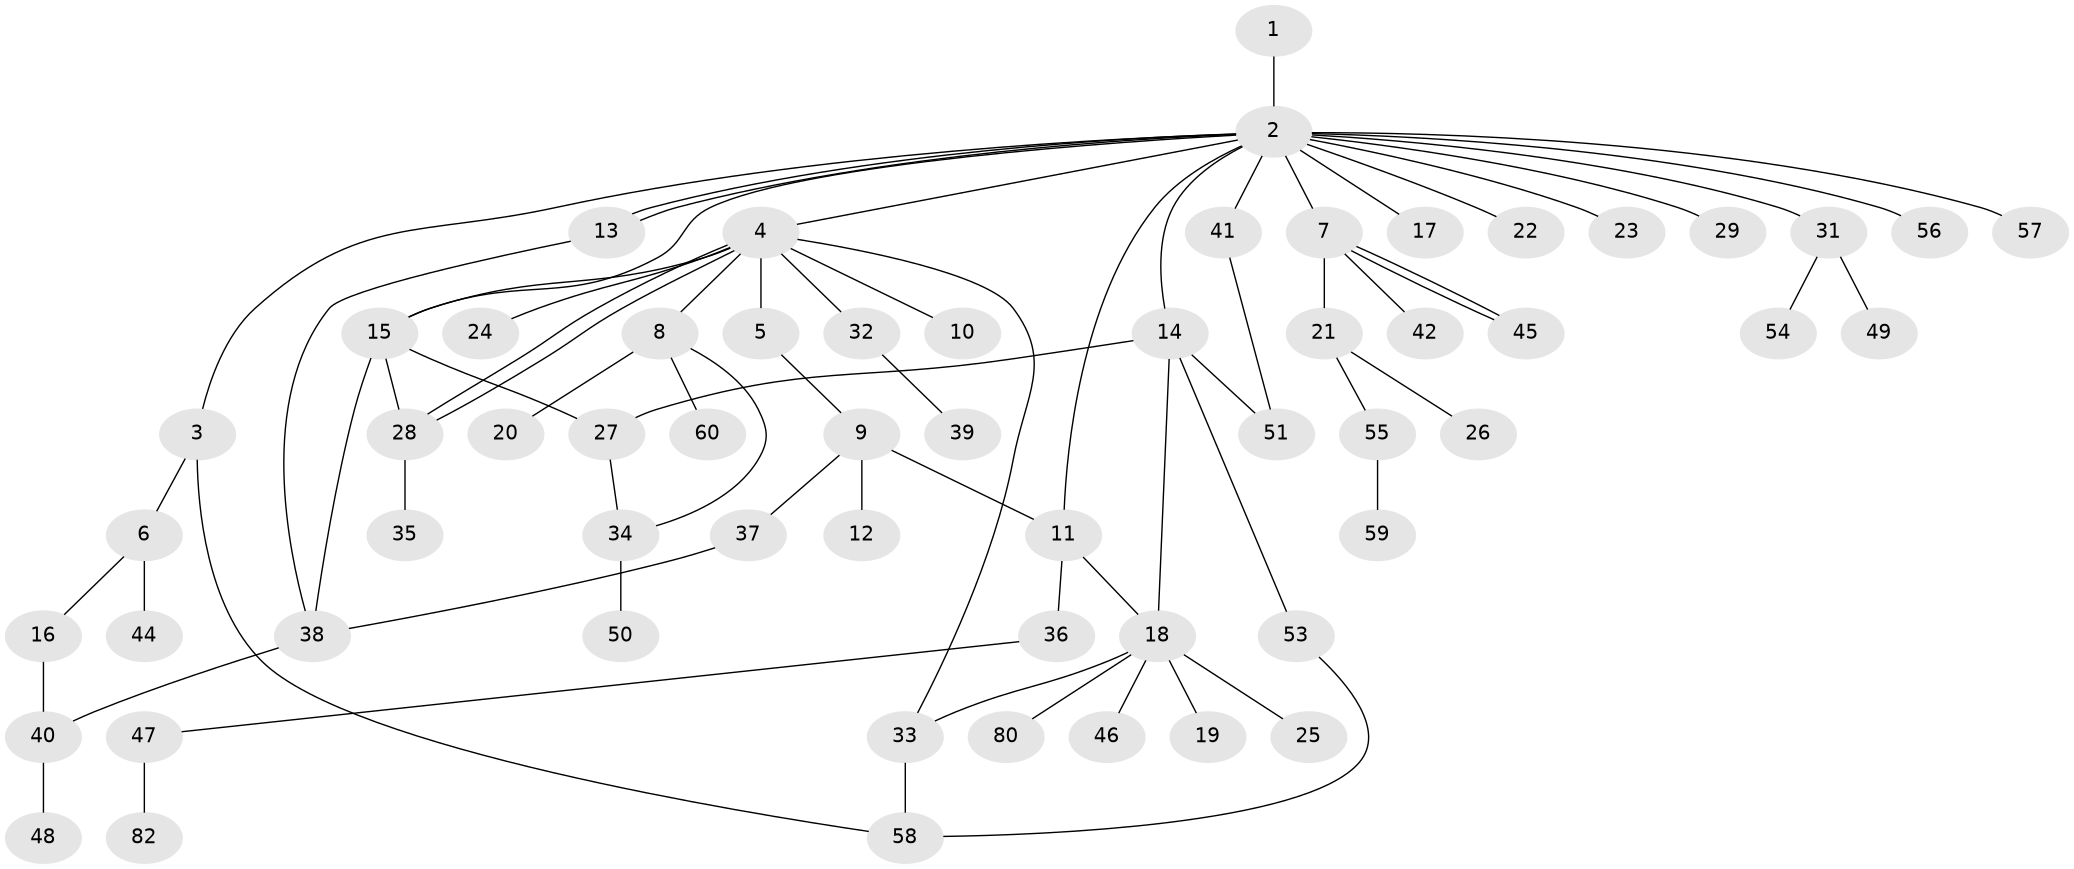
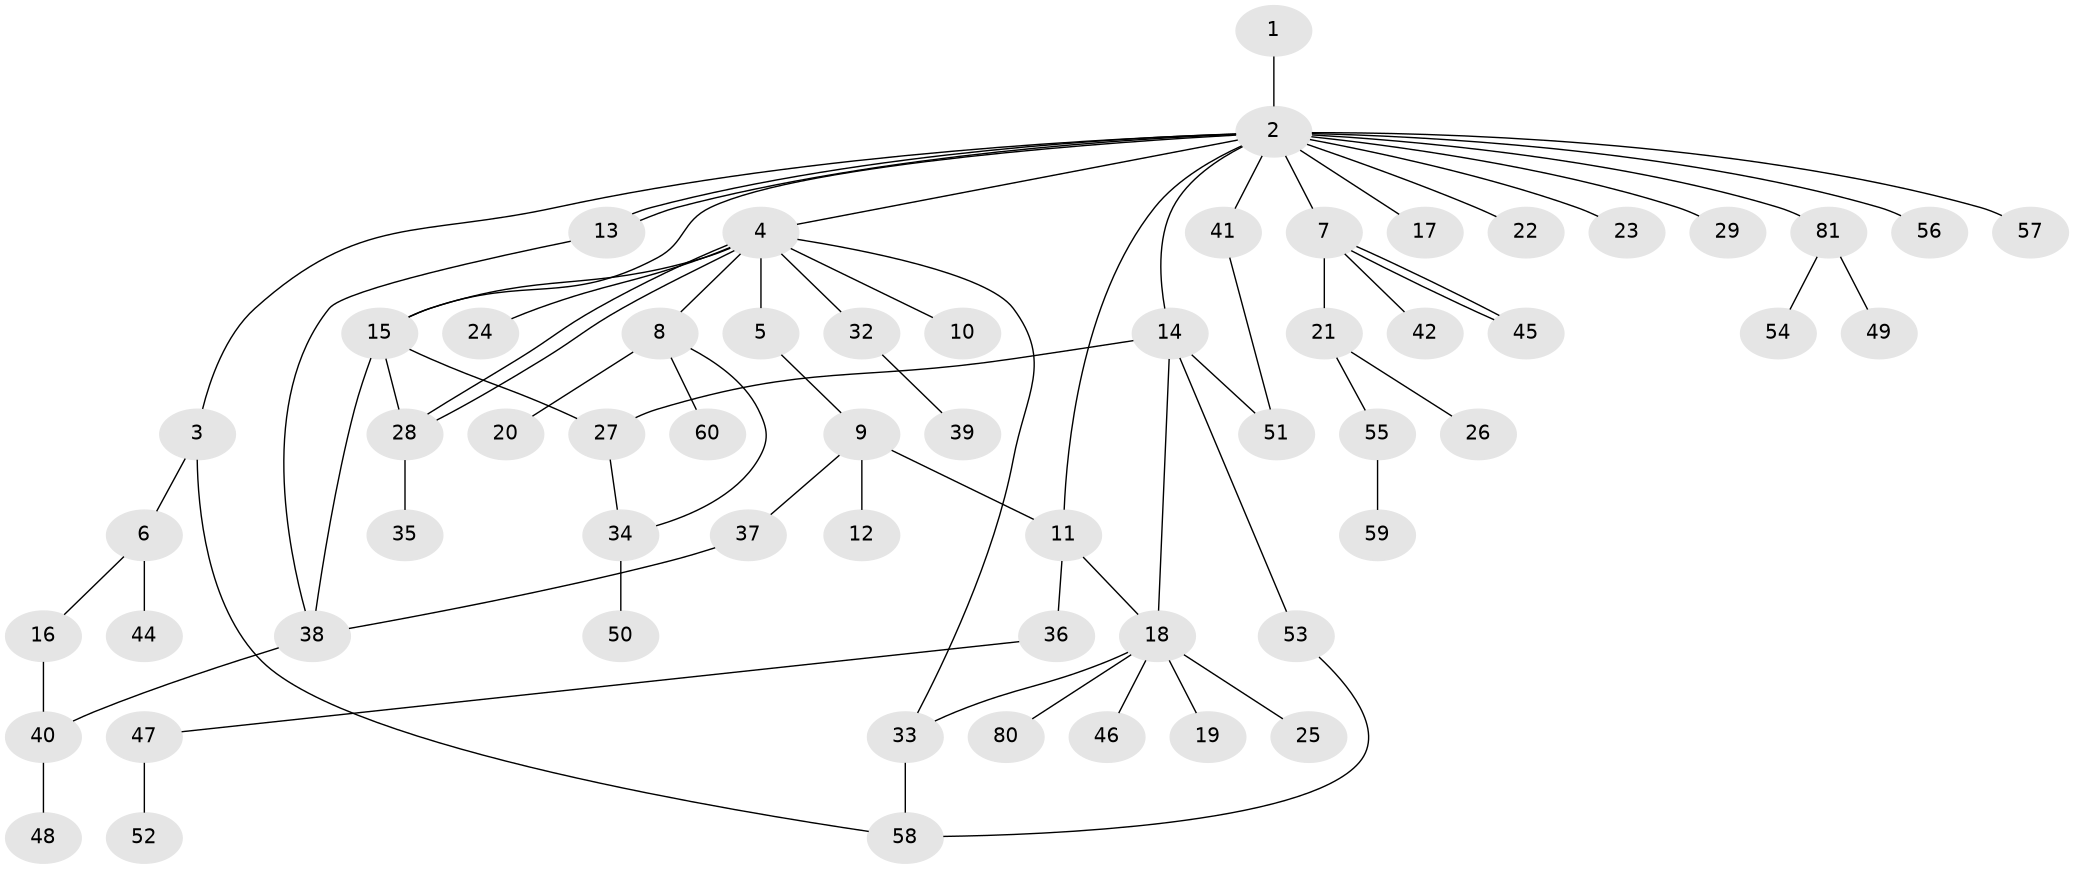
node "31": label "31" -> "81"
node "82": label "82" -> "52"
